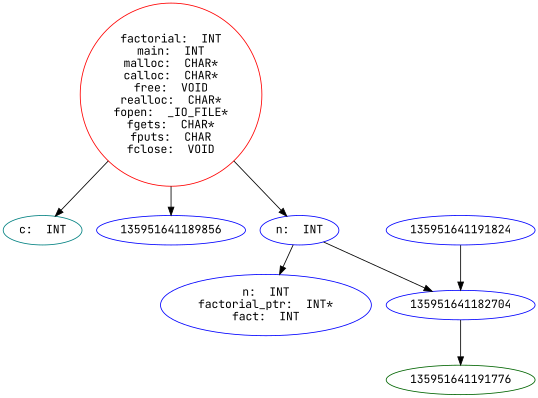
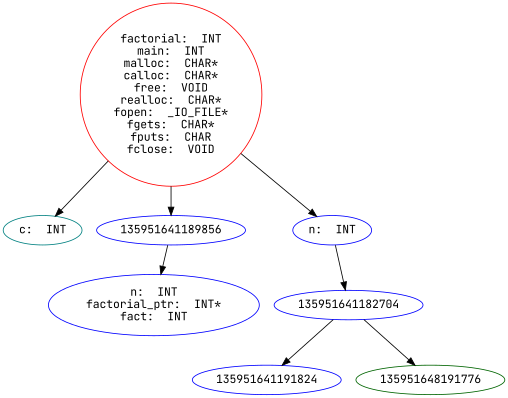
edge "n:  INT" -> "n:  INT factorial_ptr:  INT* fact:  INT": now "135951641189856" -> "n:  INT factorial_ptr:  INT* fact:  INT"
edge "135951641191824" -> "135951641182704": reversed
node "135951641191776": label "135951641191776" -> "135951648191776"
